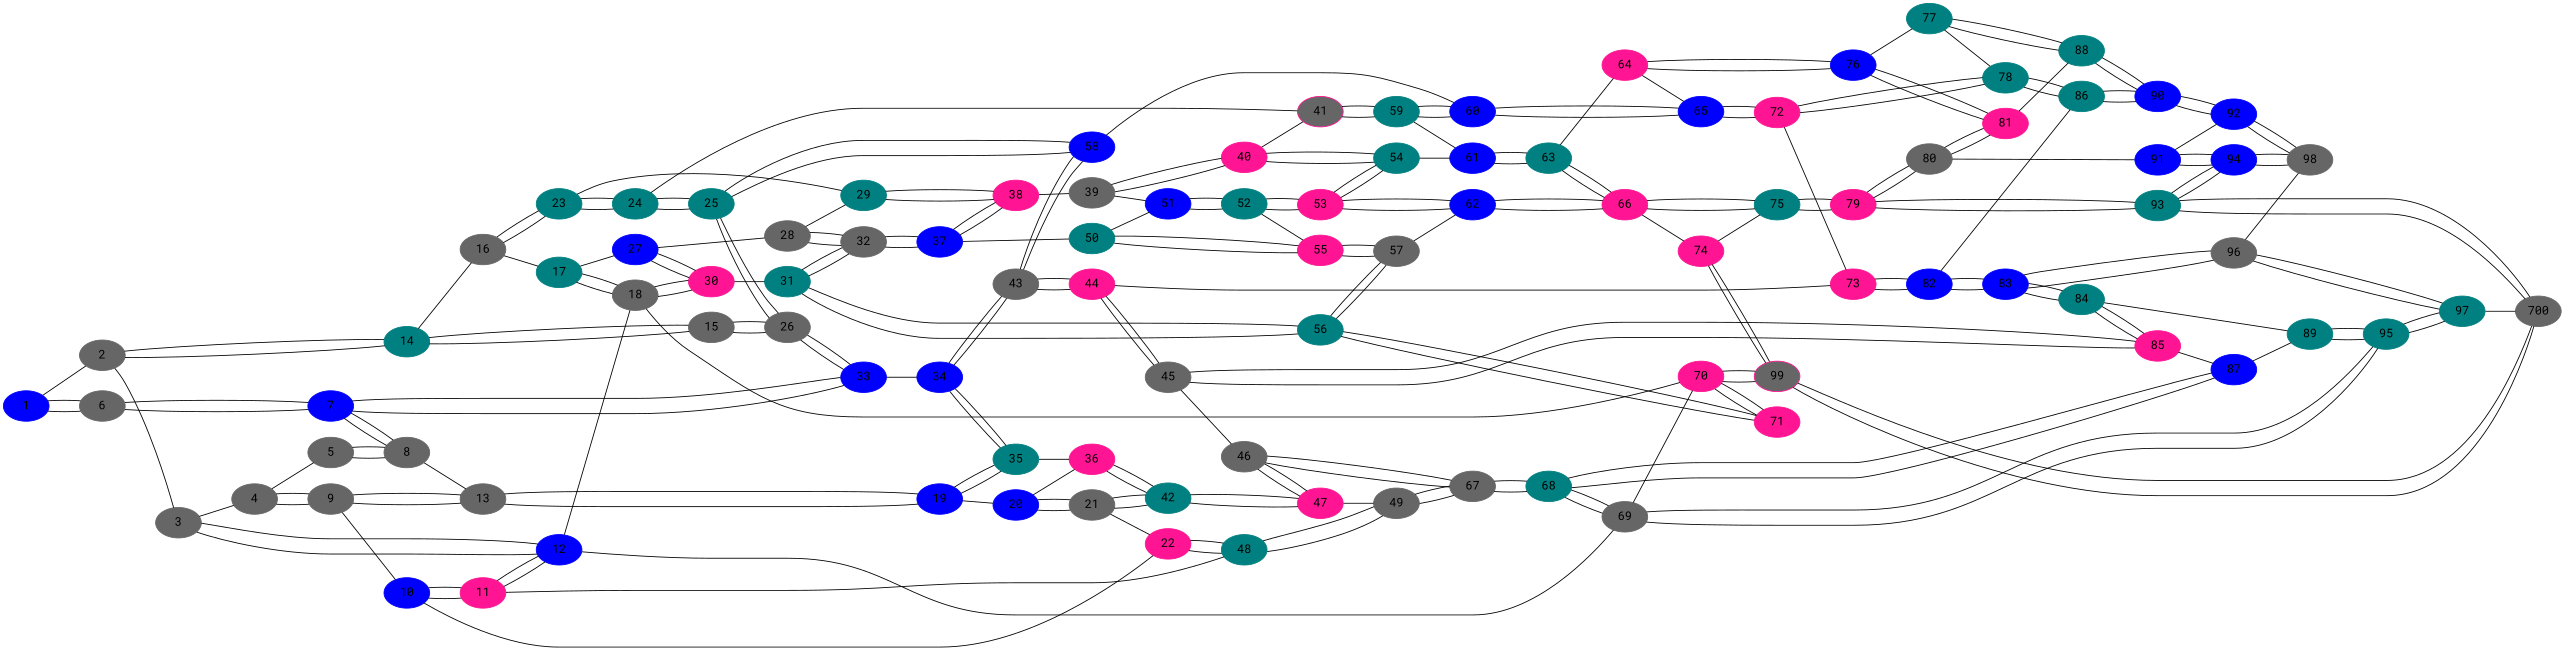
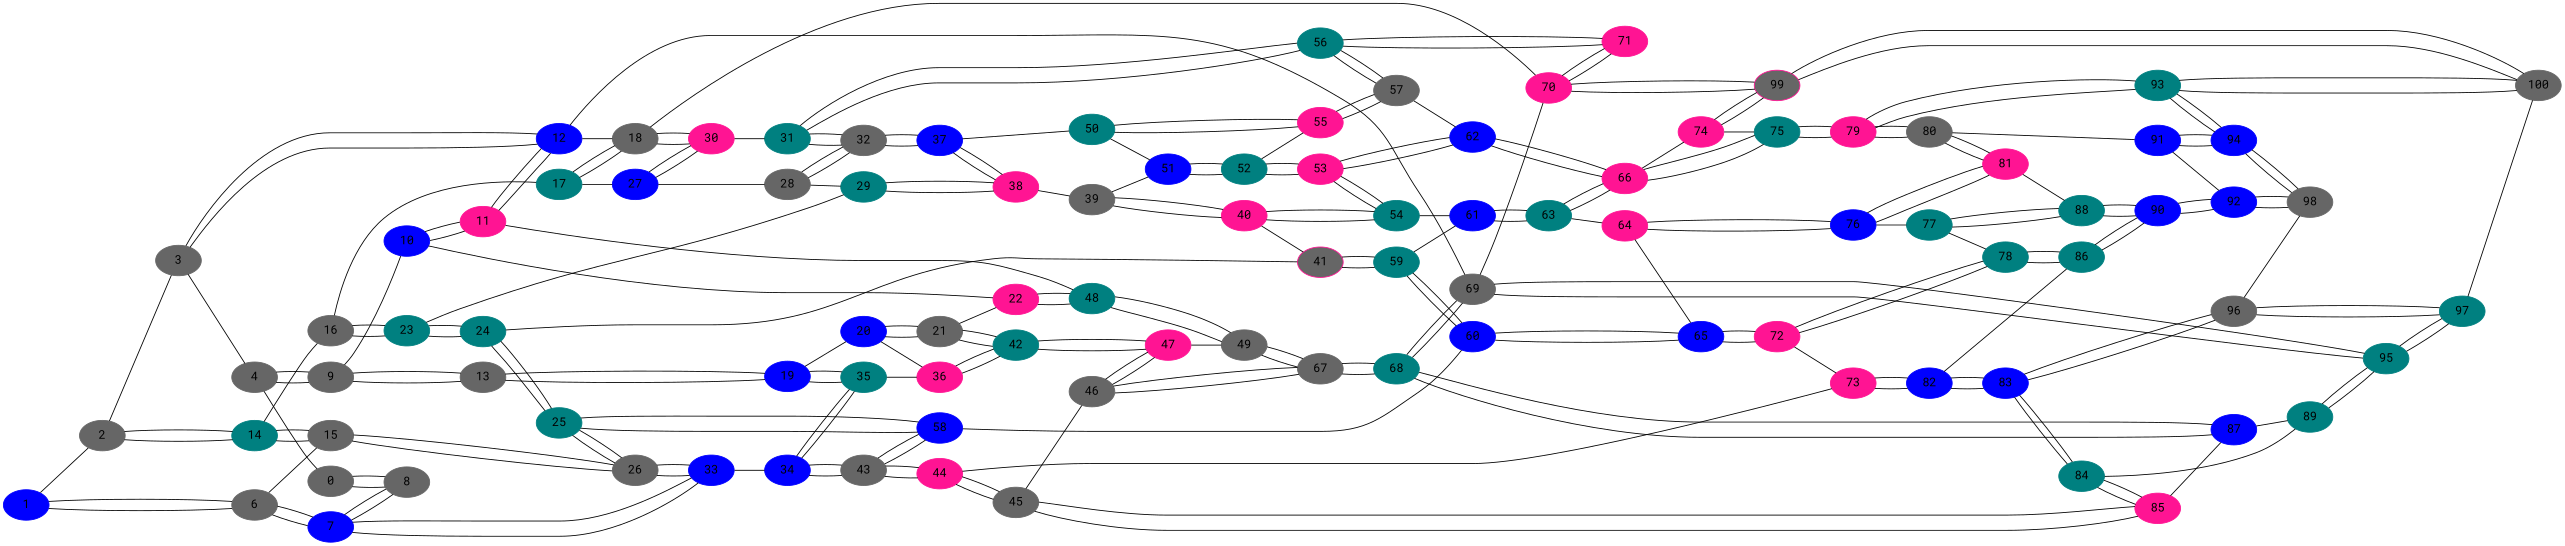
node "700": label "700" -> "100"
node "5": label "5" -> "0"
edge "15" -- "6": added
edge "8" -- "13": removed
